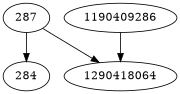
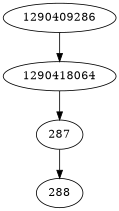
node "1190409286": label "1190409286" -> "1290409286"
edge "287" -> "1290418064": reversed
node "284": label "284" -> "288"
